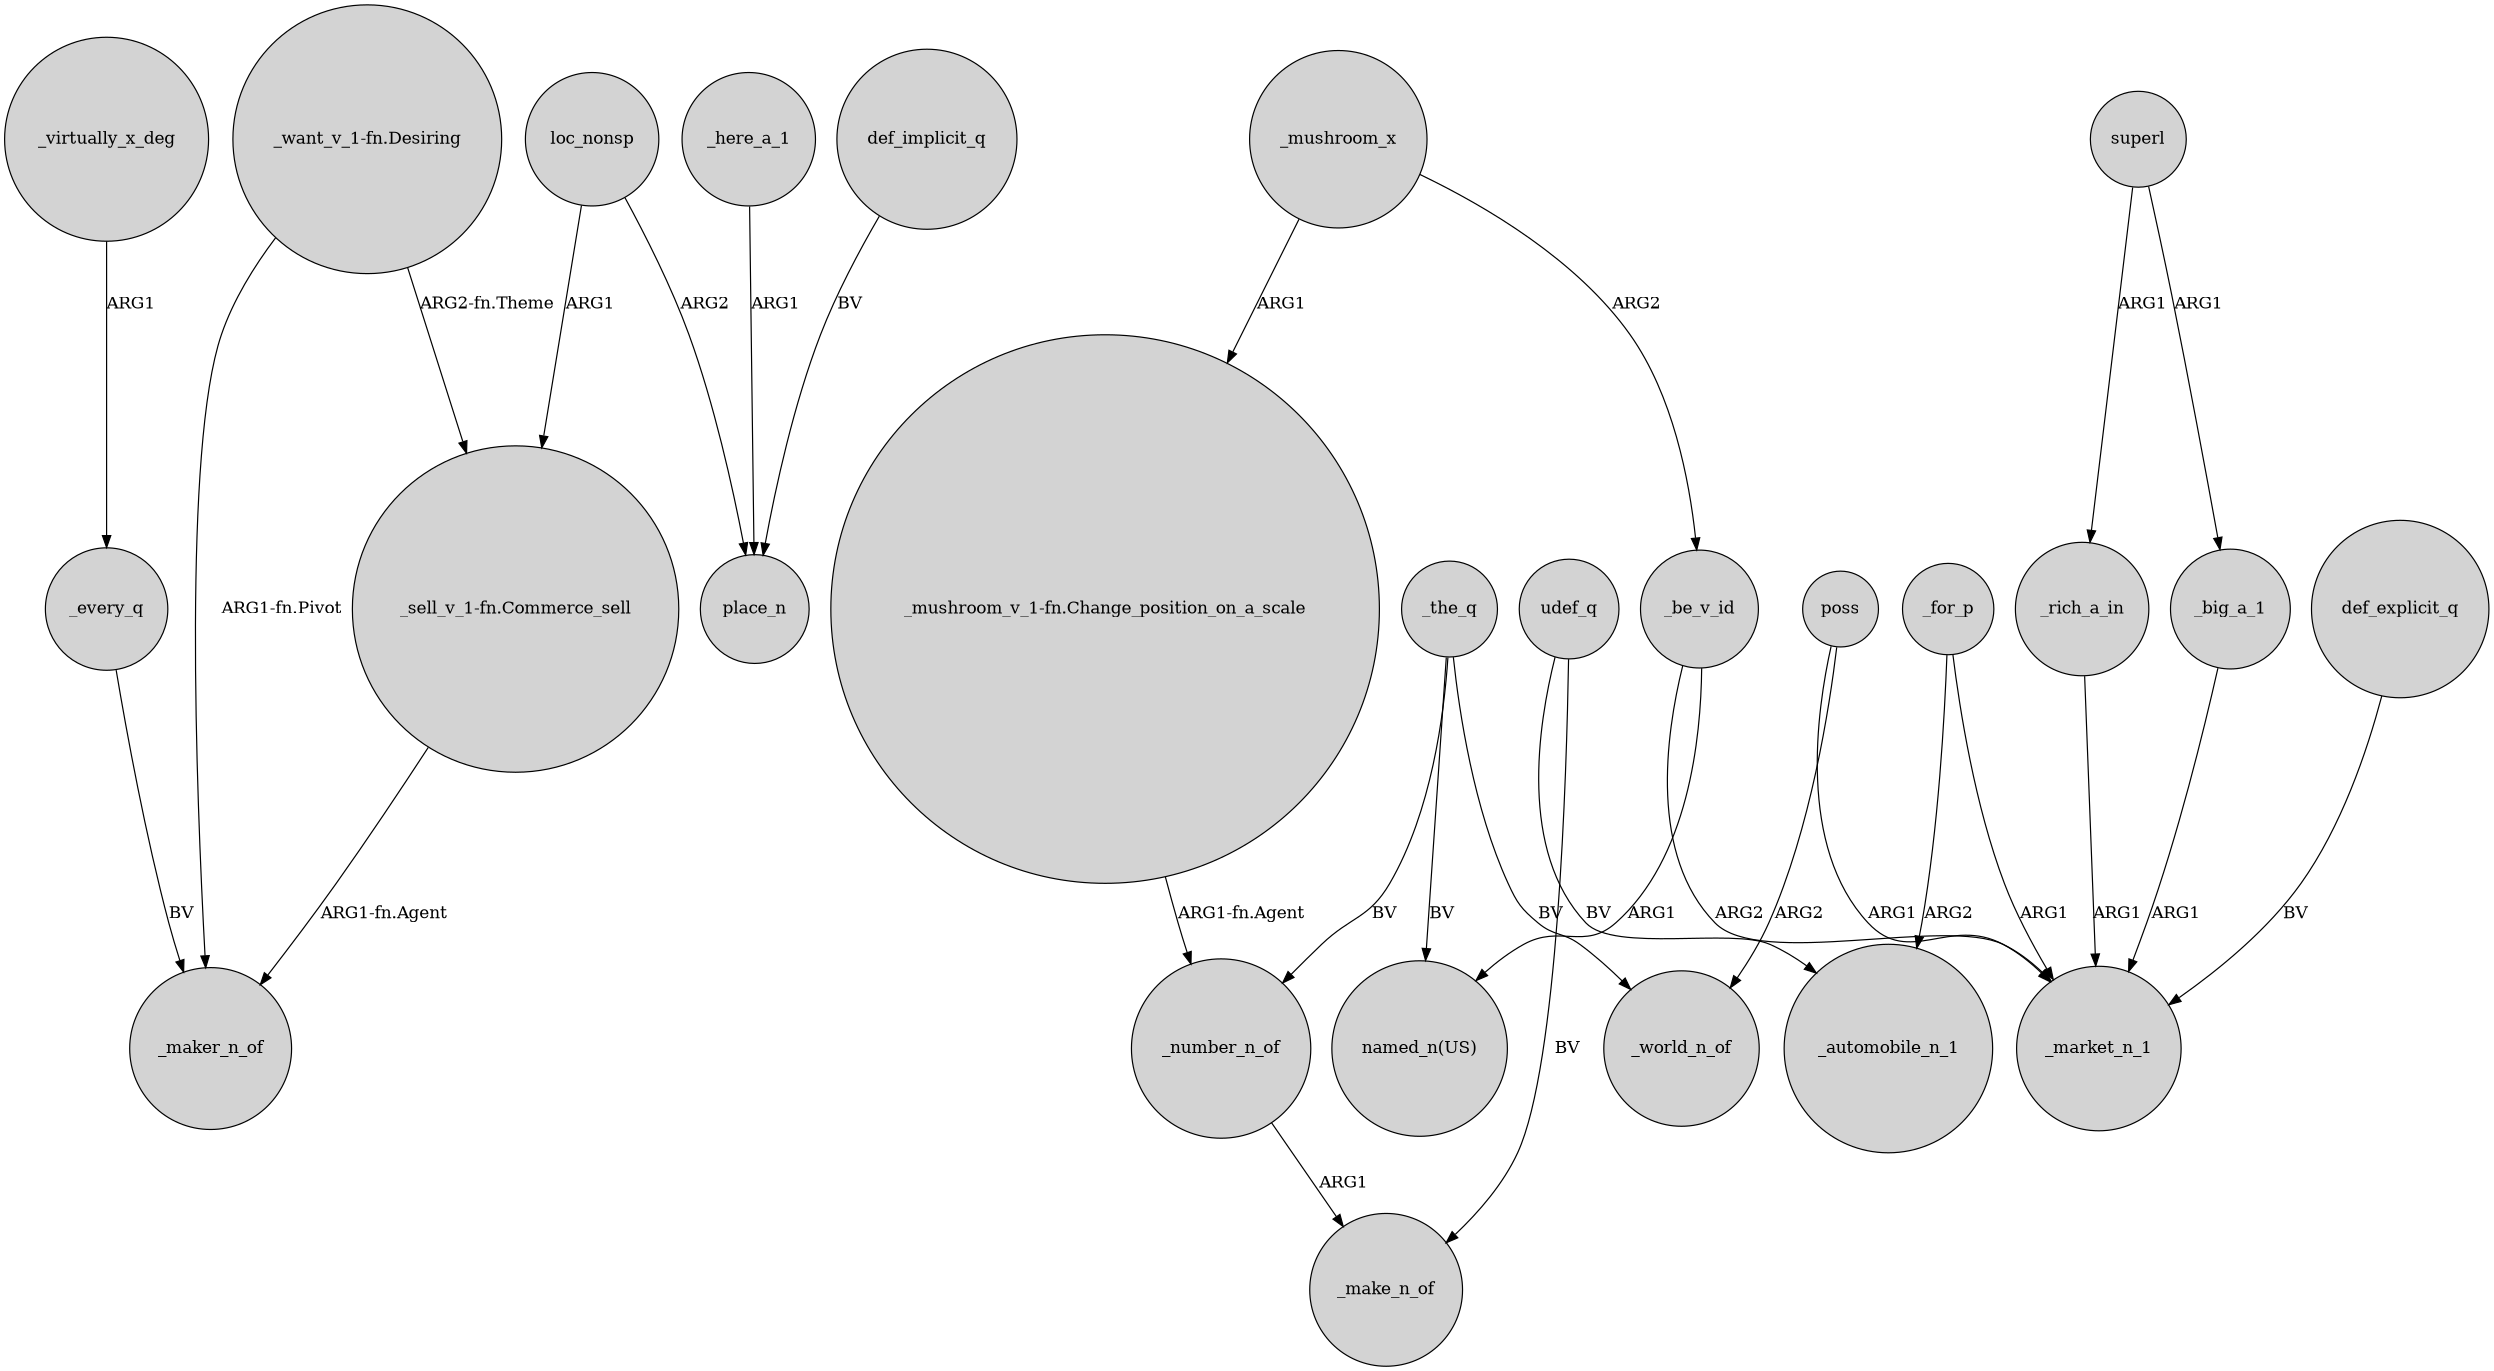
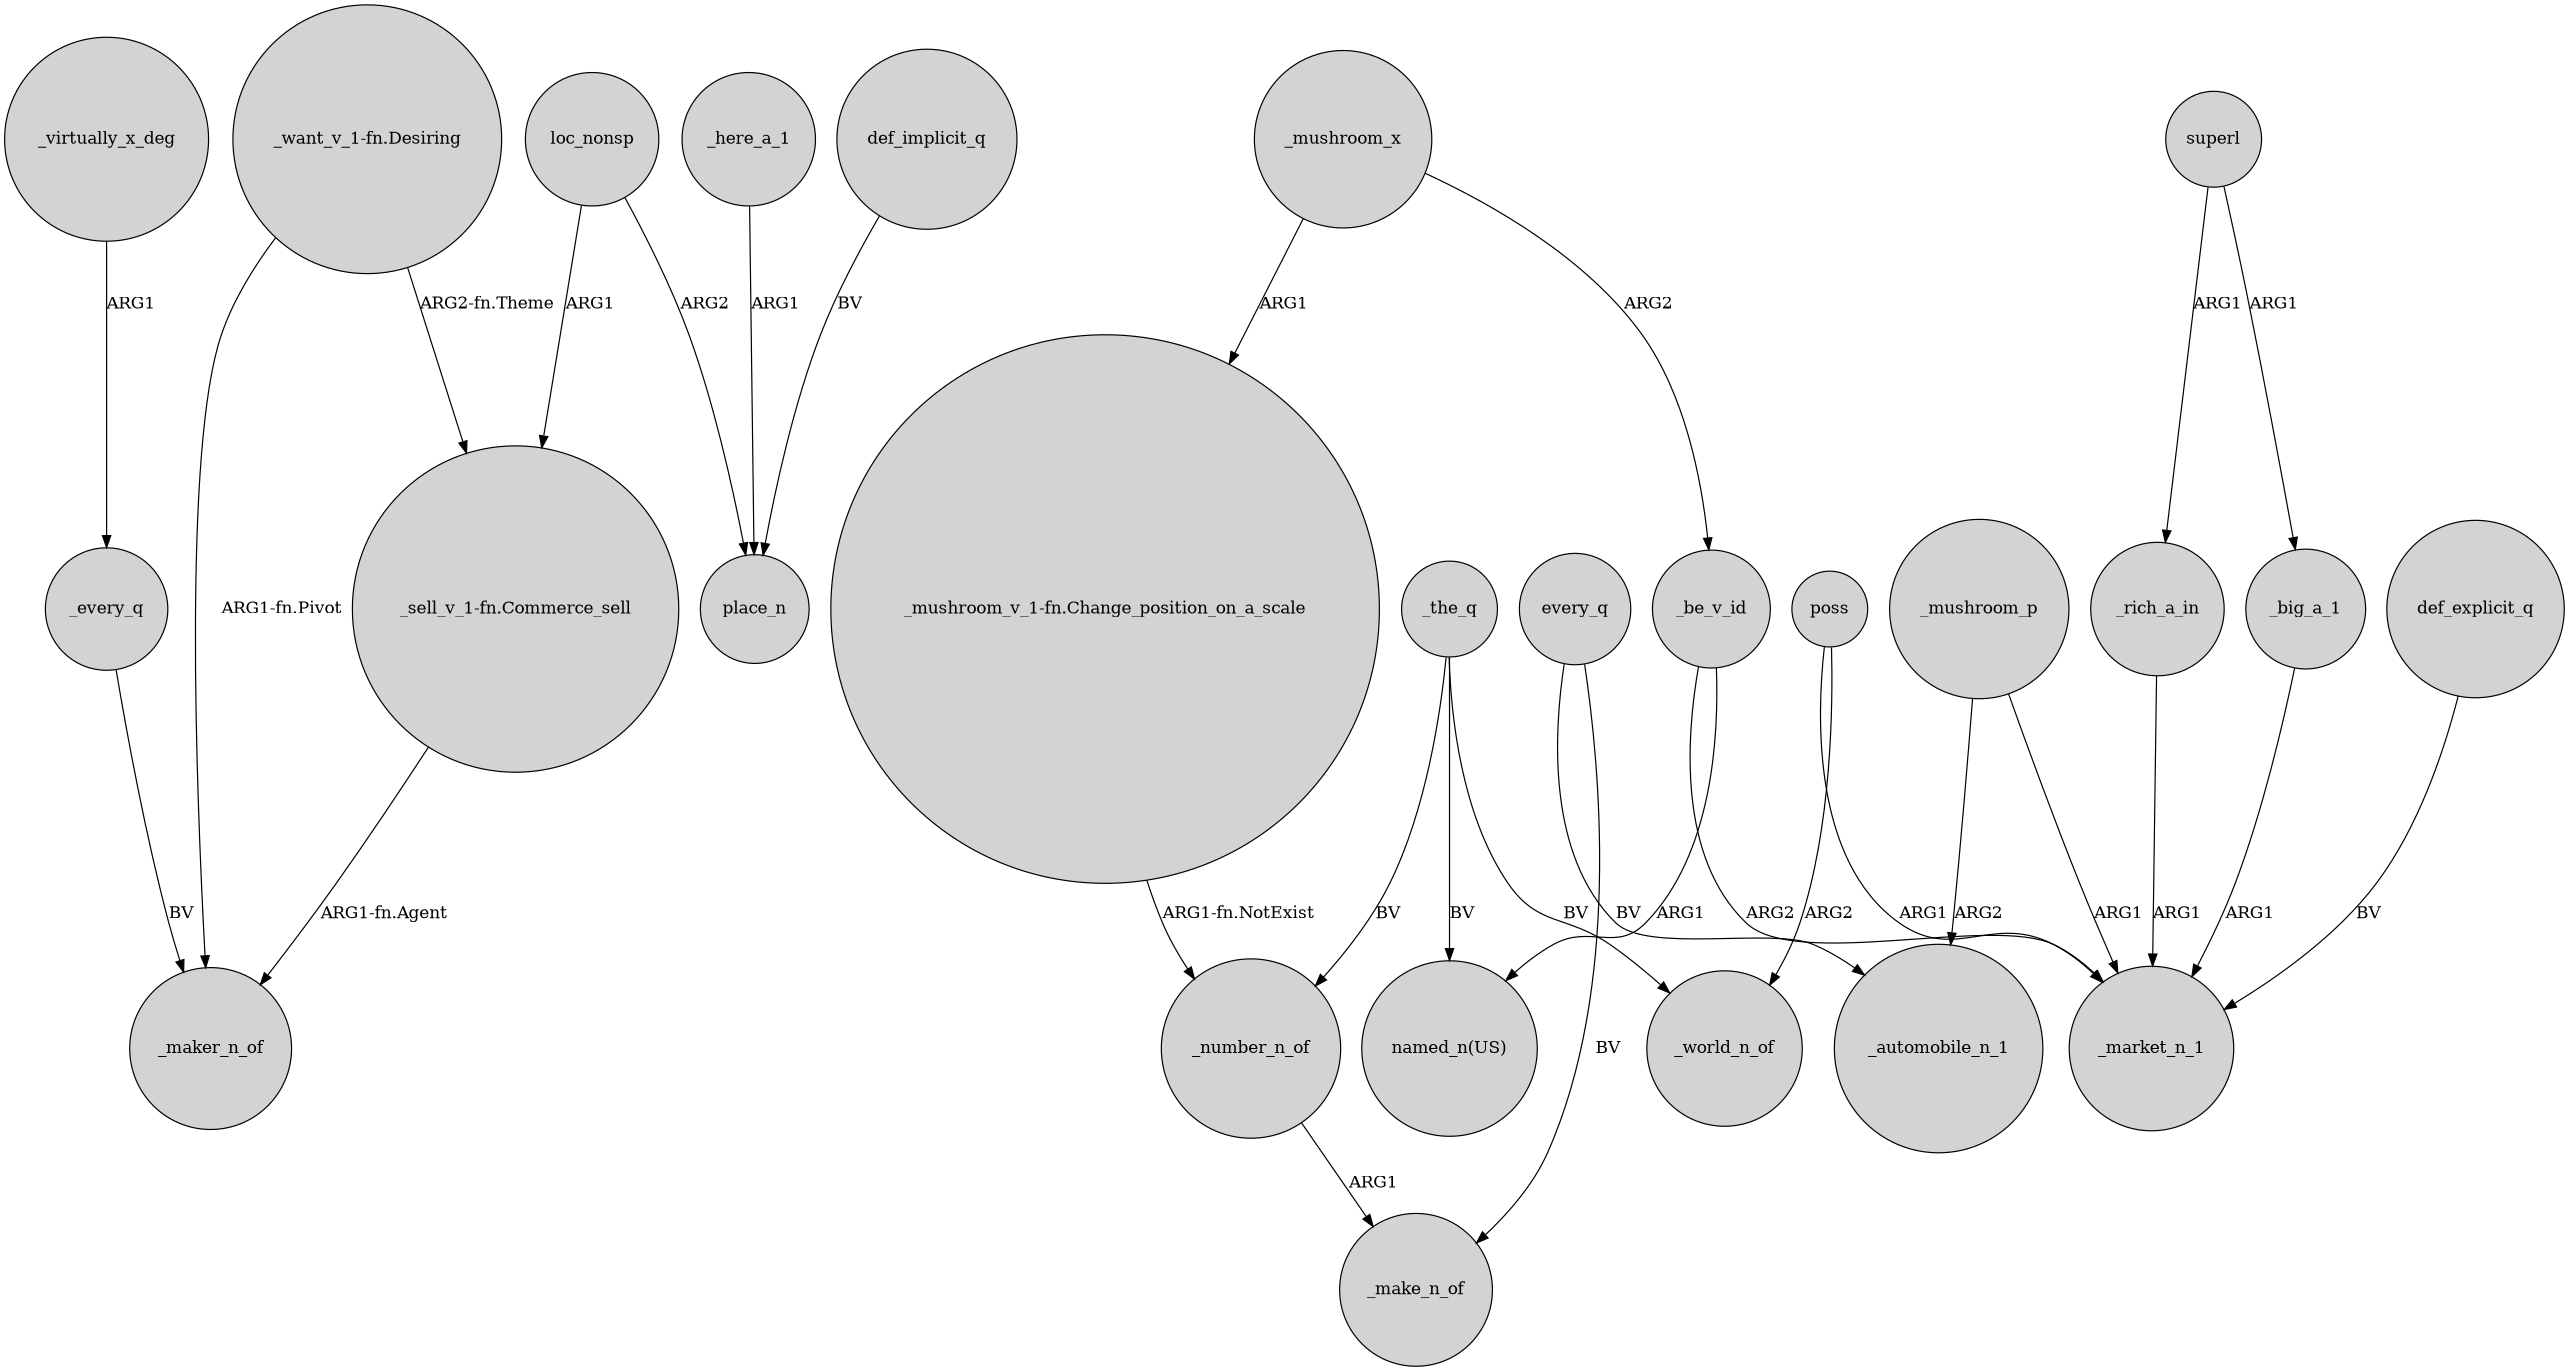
node "udef_q": label "udef_q" -> "every_q"
node "_for_p": label "_for_p" -> "_mushroom_p"
edge "_mushroom_v_1-fn.Change_position_on_a_scale" -> "_number_n_of": label "ARG1-fn.Agent" -> "ARG1-fn.NotExist"
